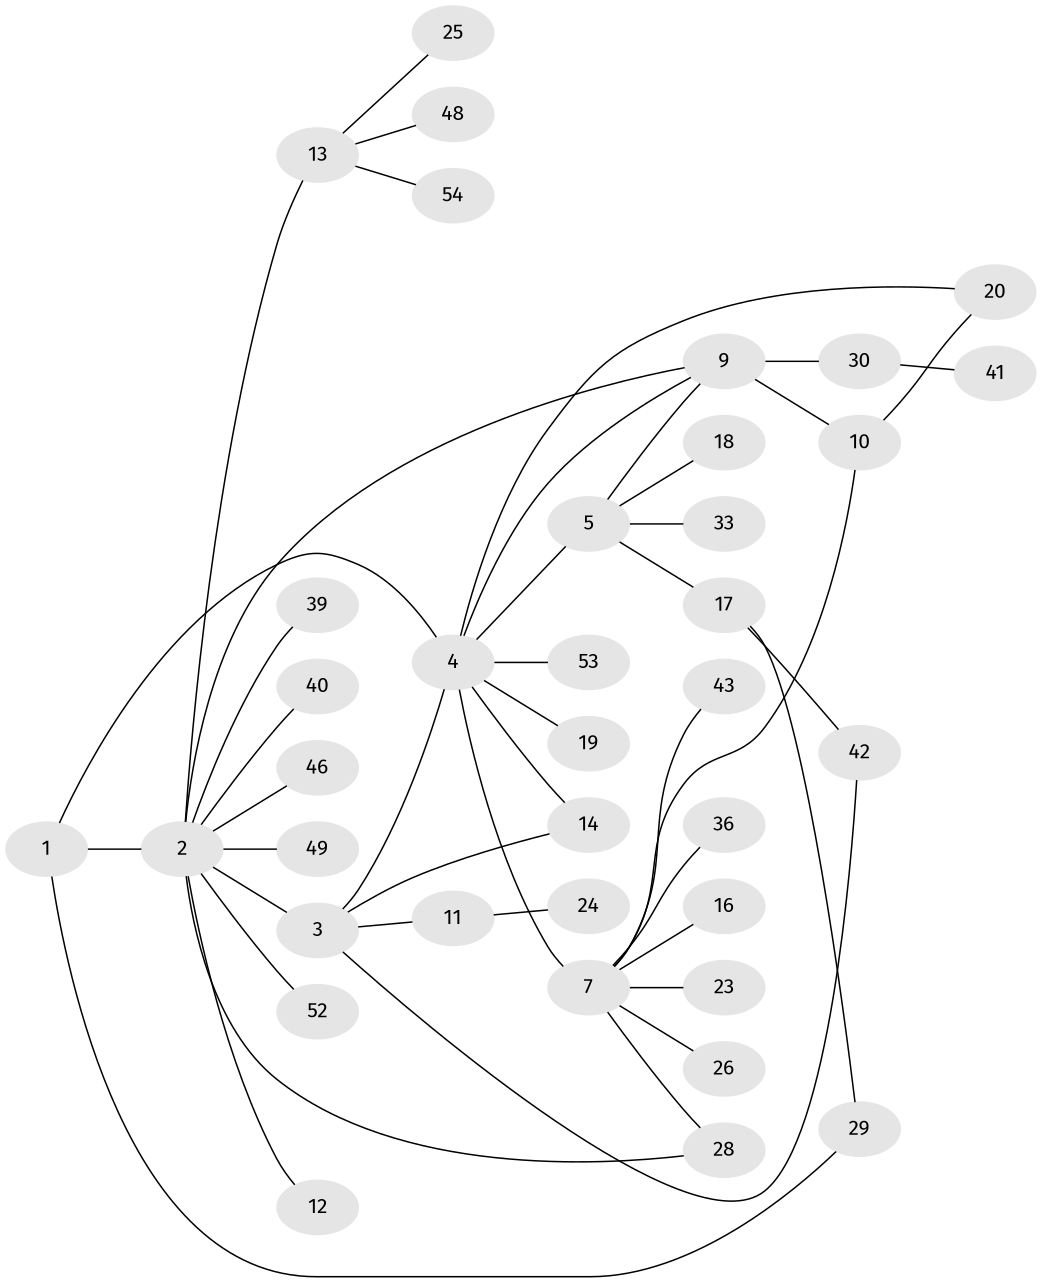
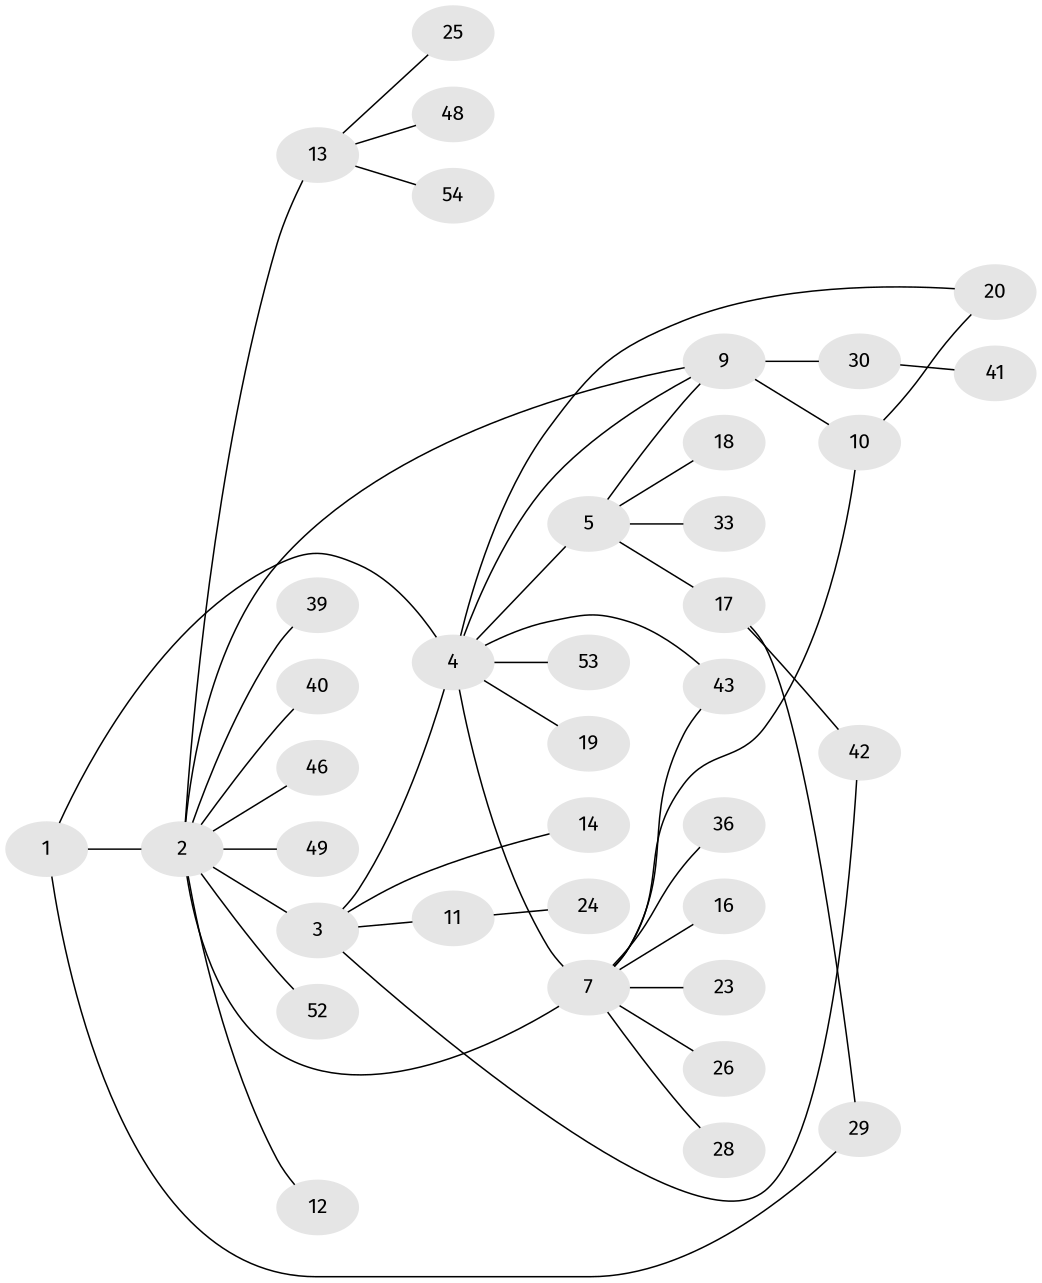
edge "4" -- "14": now "4" -- "43"
edge "2" -- "28": now "2" -- "7"
